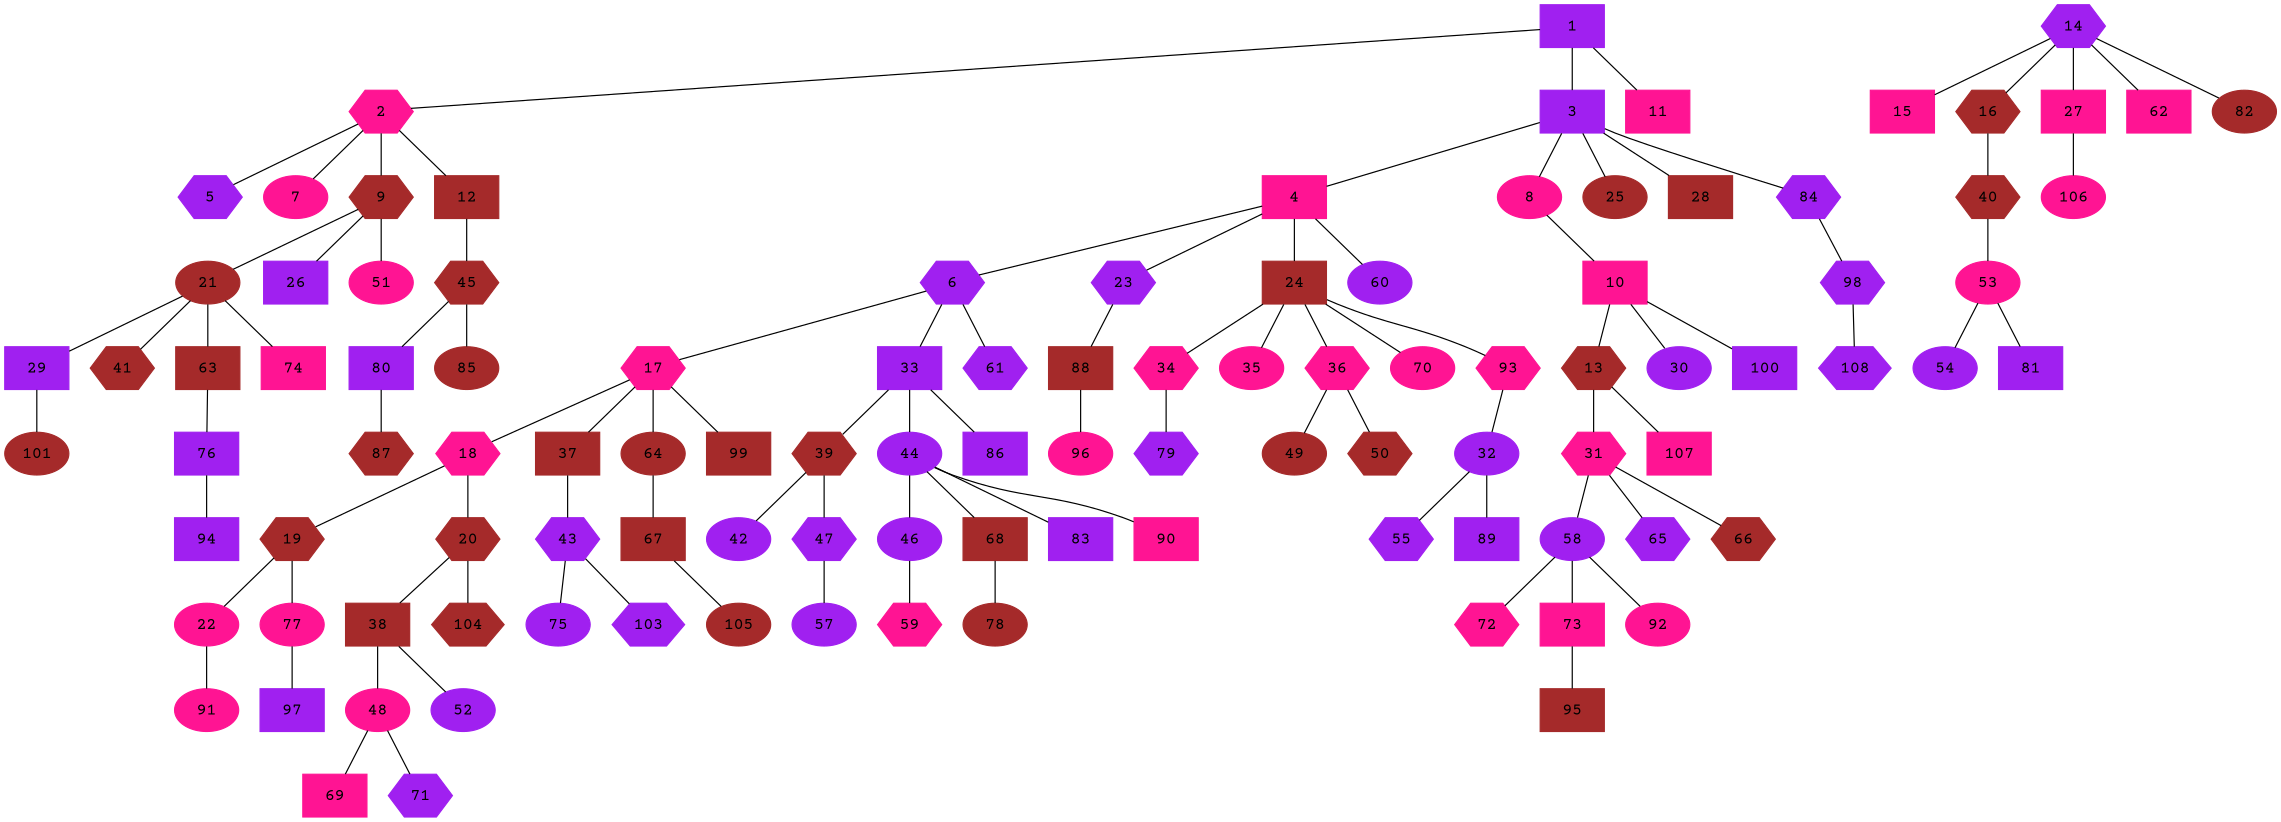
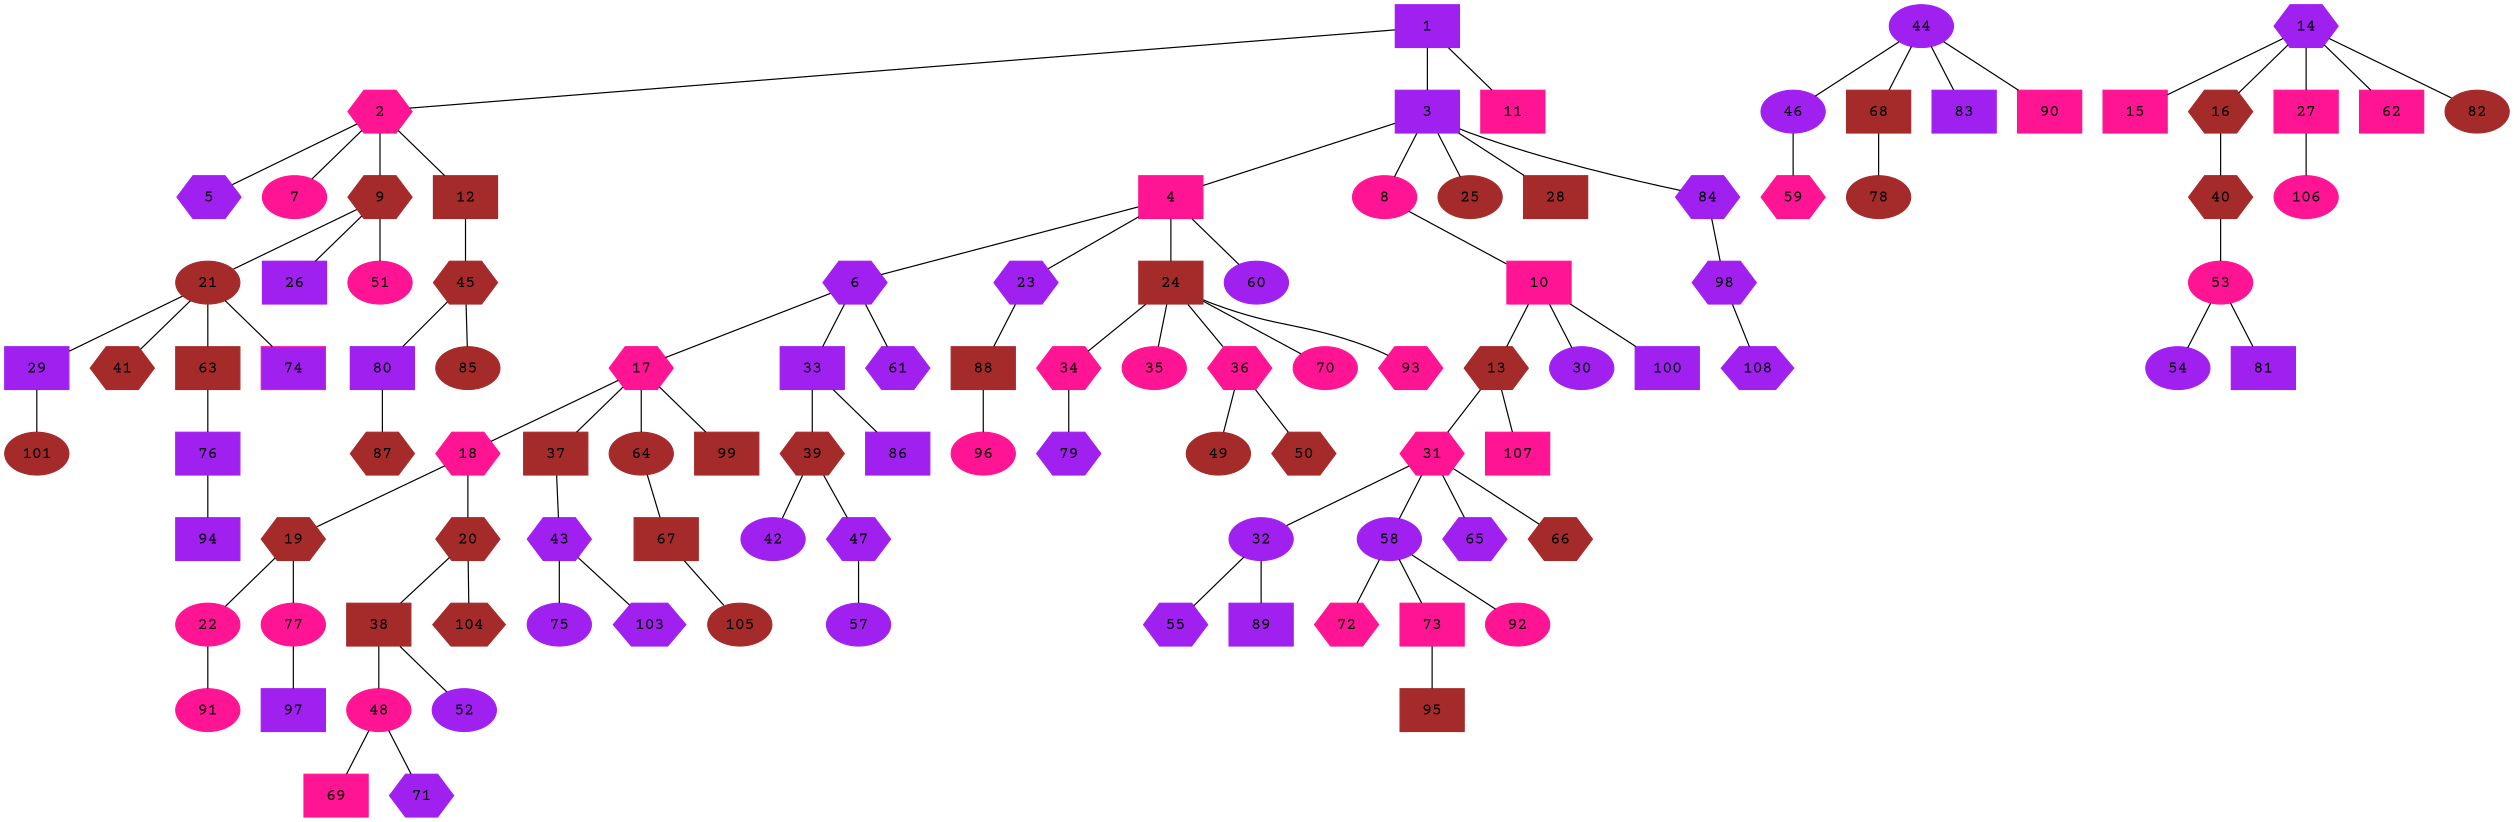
node "74": fillcolor deeppink -> purple
edge "33" -- "44": removed
edge "93" -- "32": now "31" -- "32"
